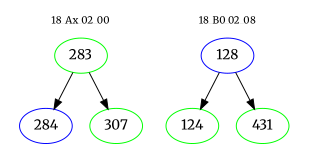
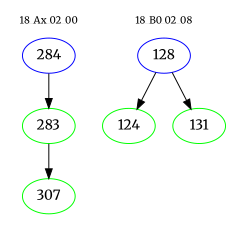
edge "283" -> "284": reversed
node "431": label "431" -> "131"
